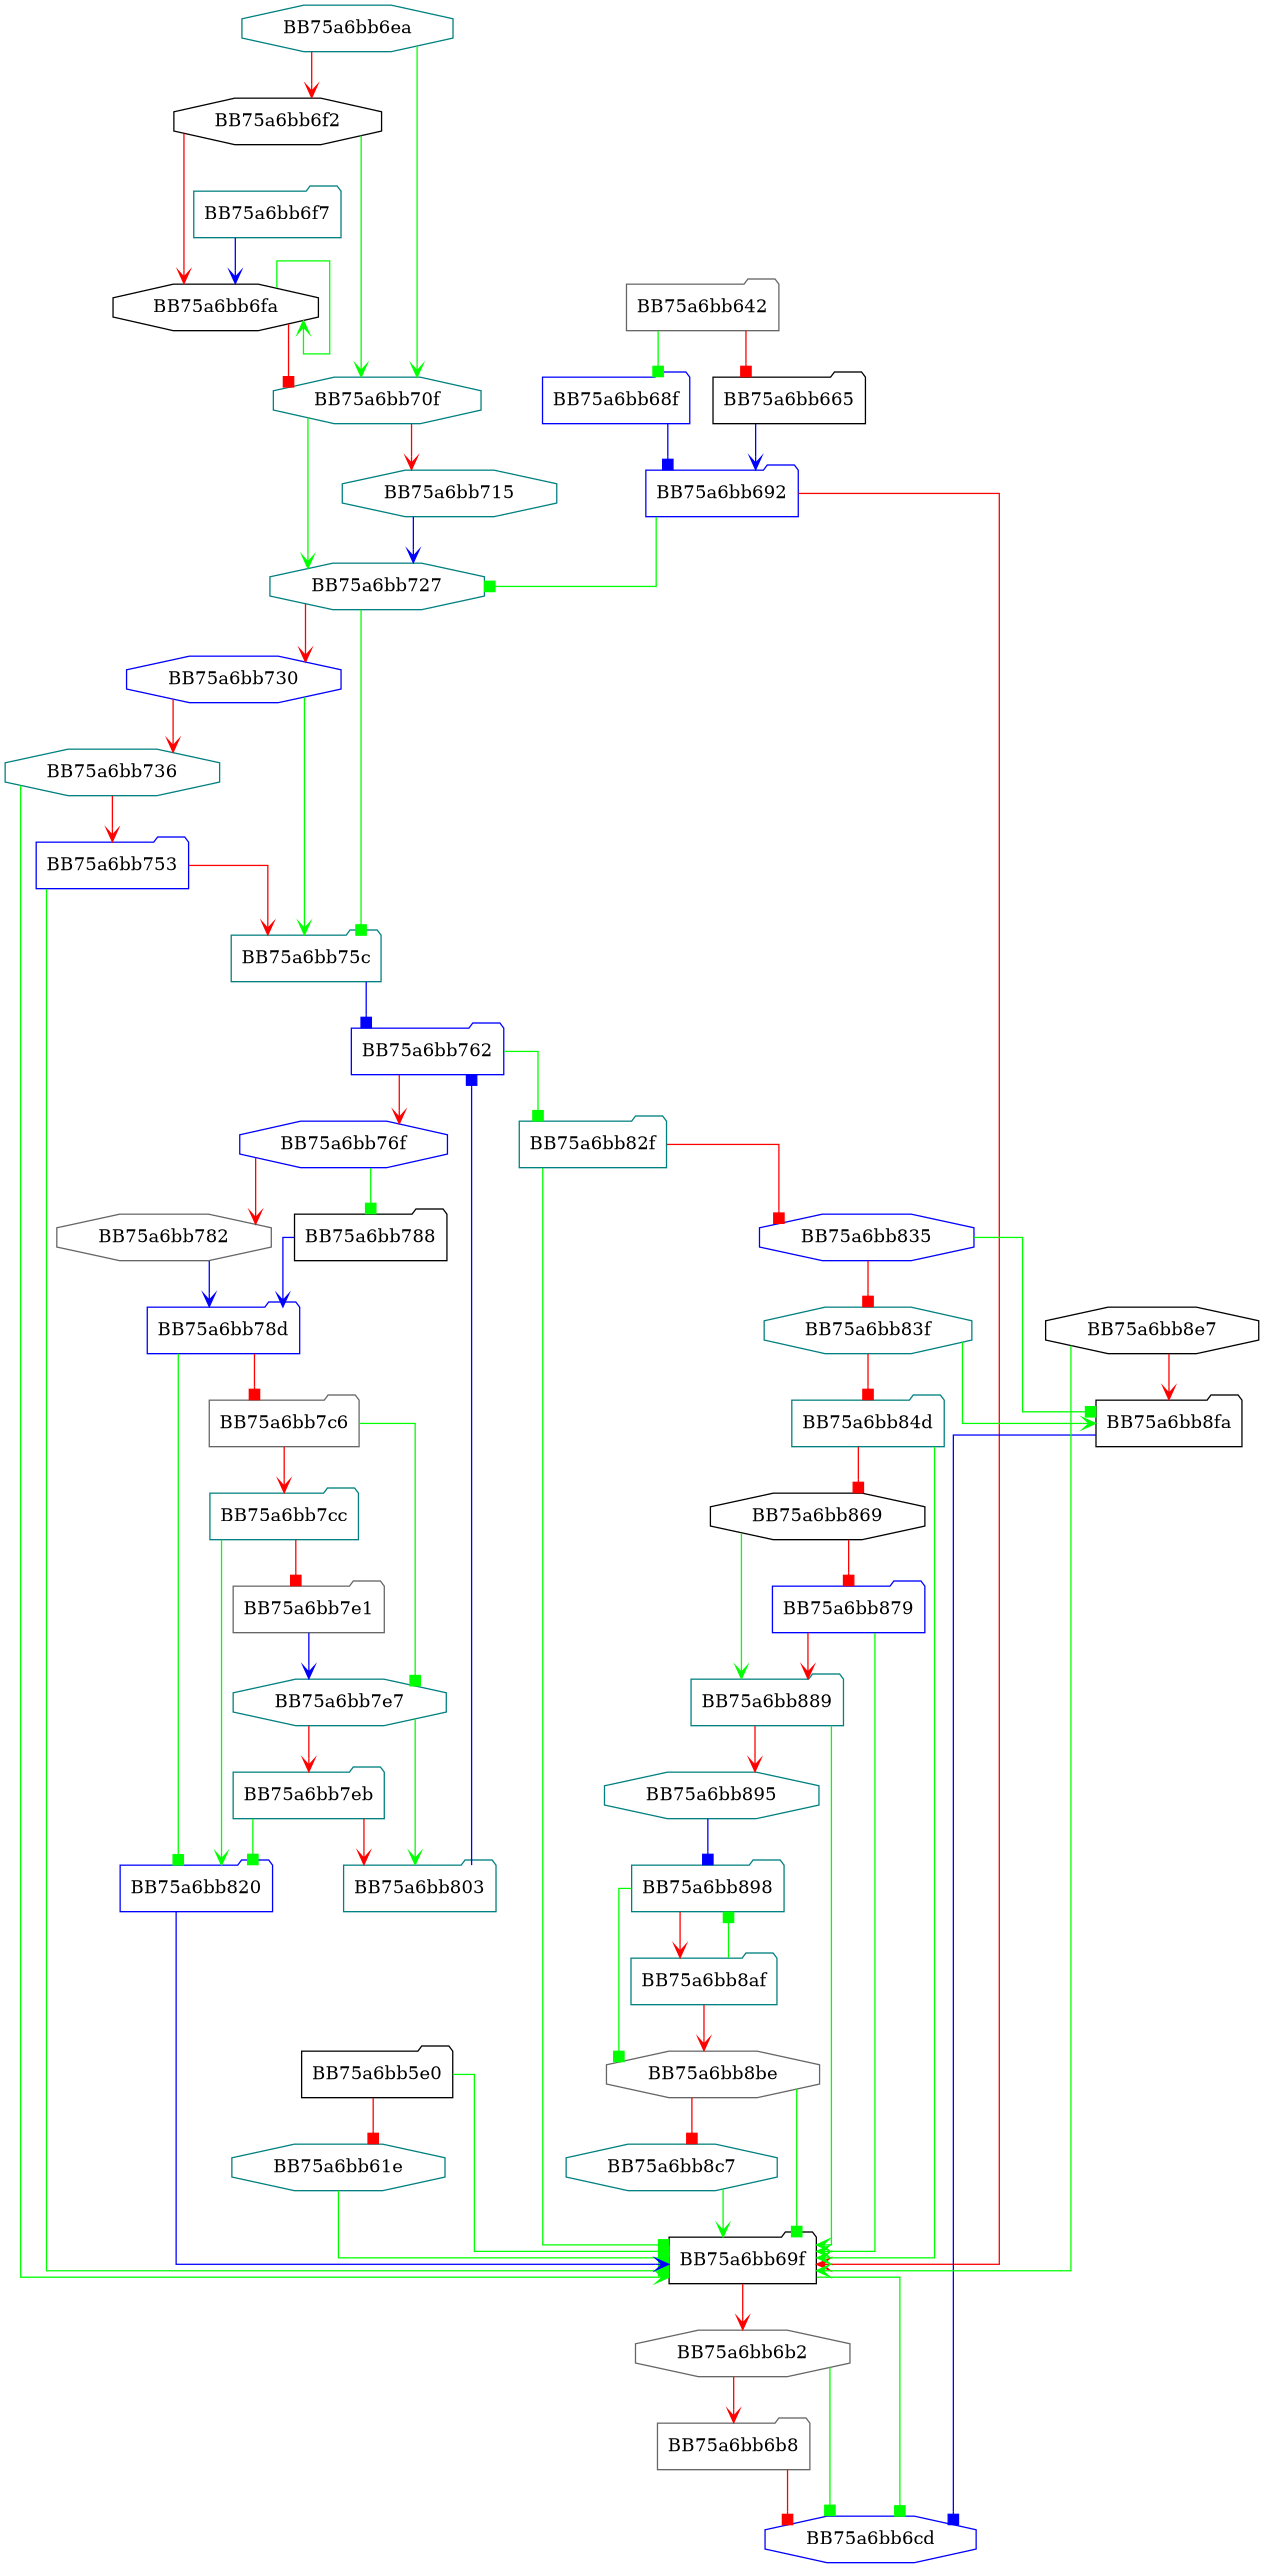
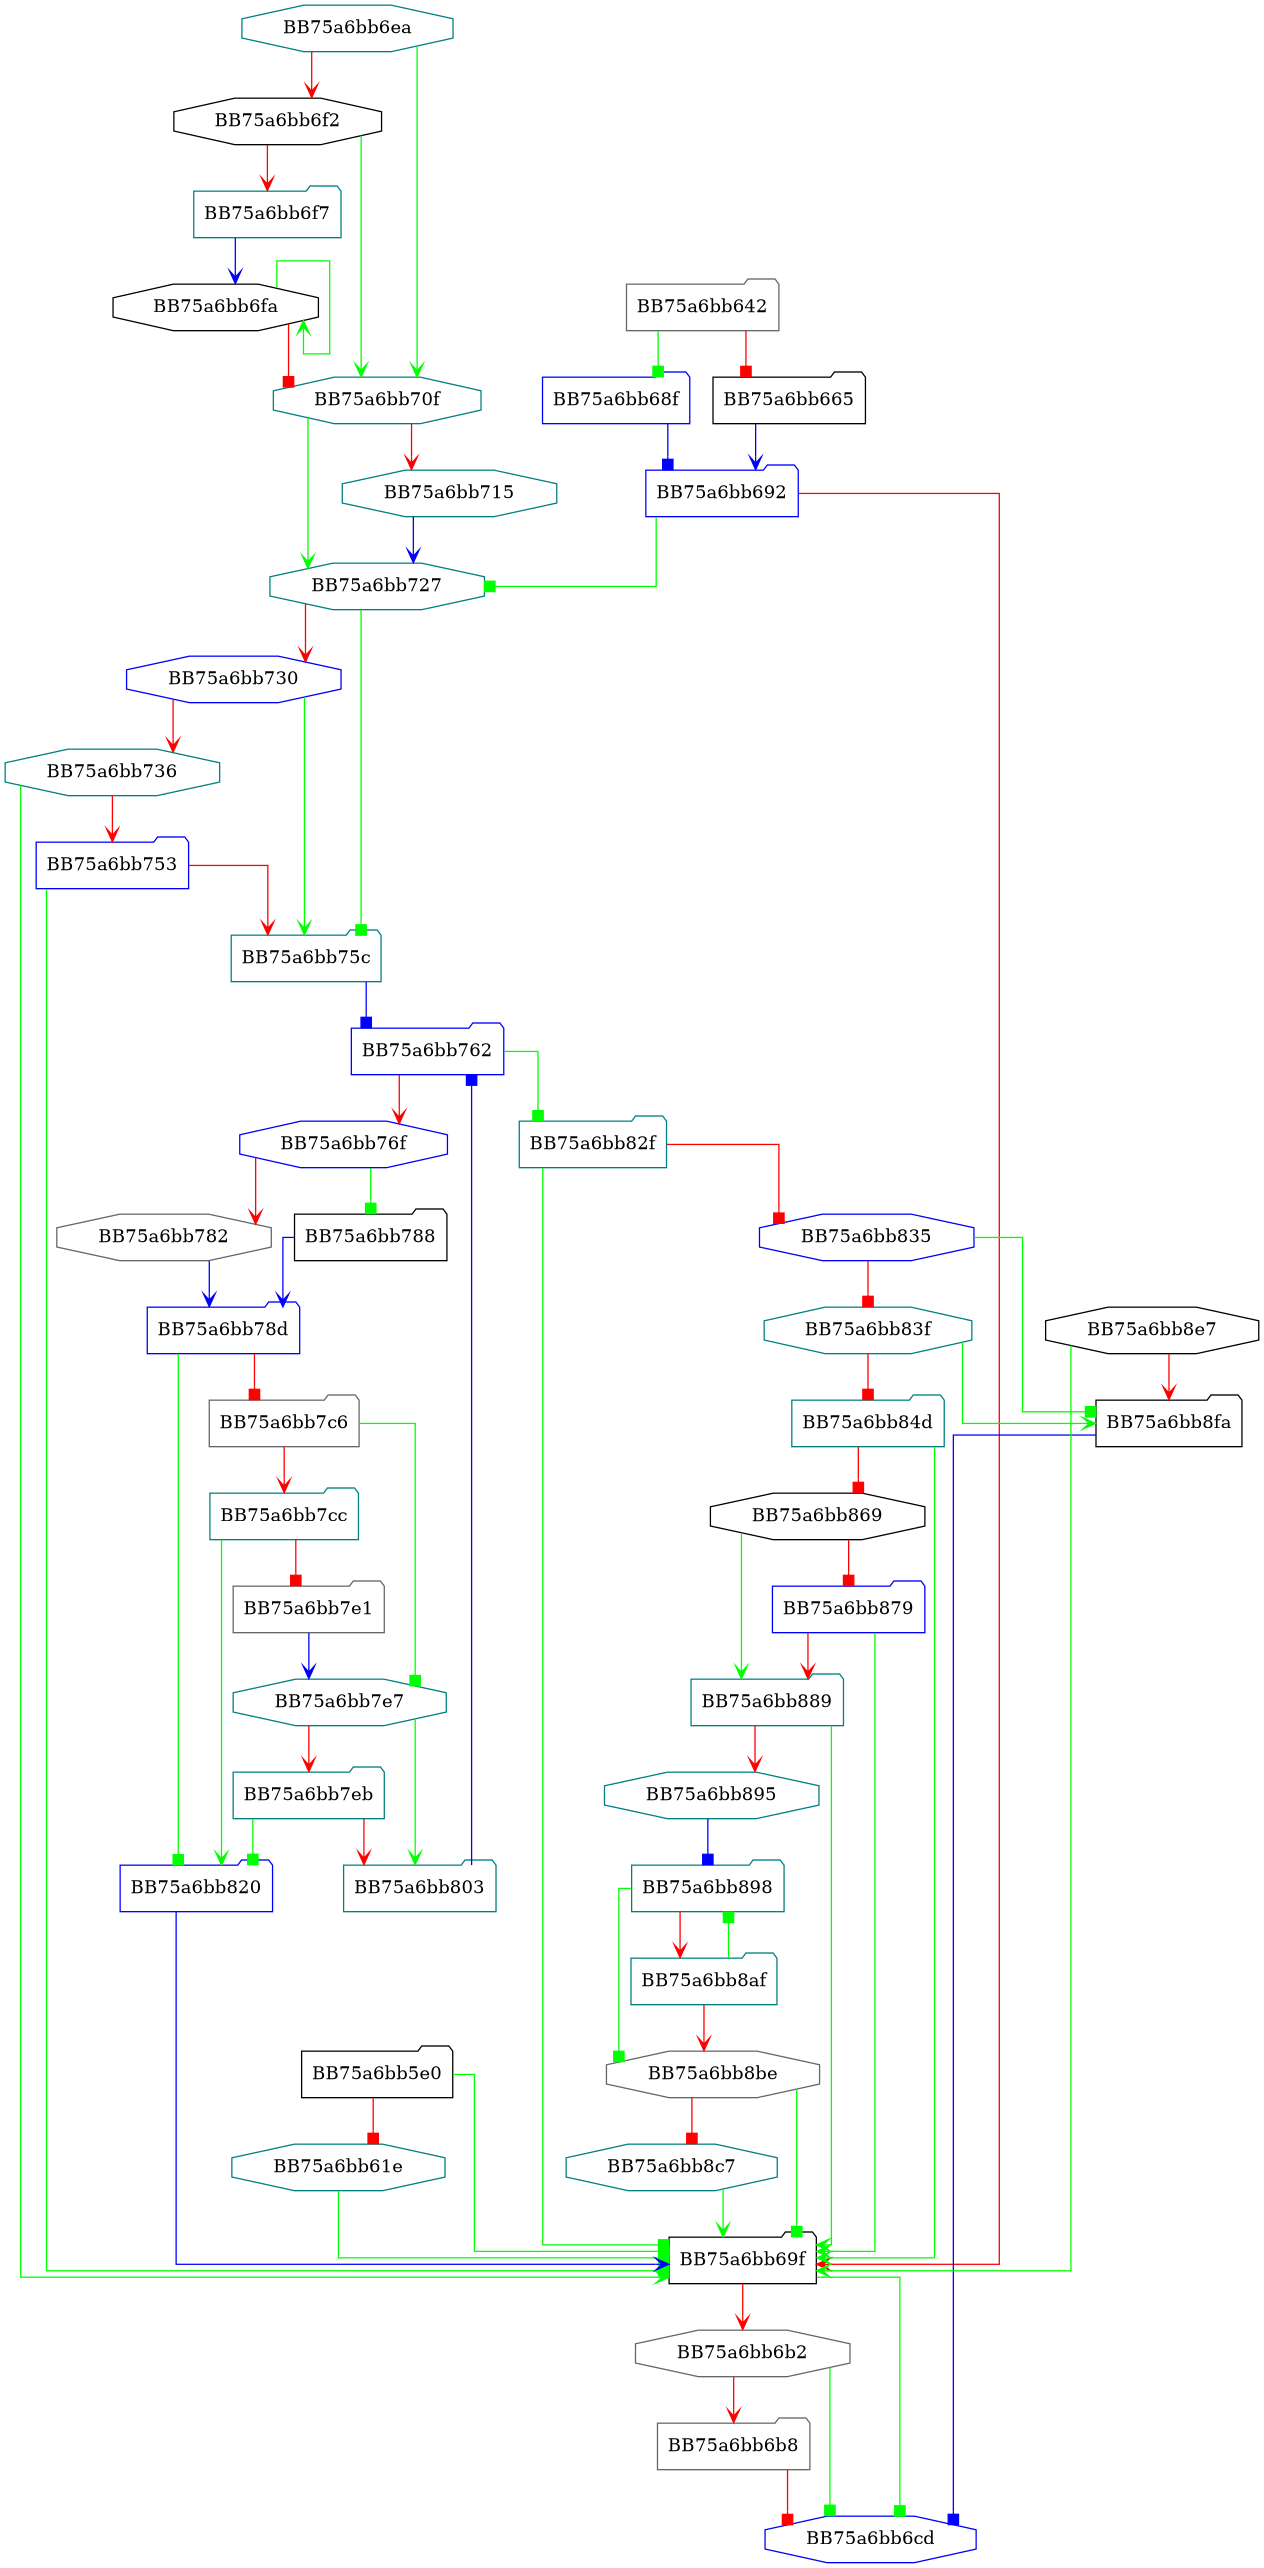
edge "BB75a6bb6f2" -> "BB75a6bb6fa": now "BB75a6bb6f2" -> "BB75a6bb6f7"
